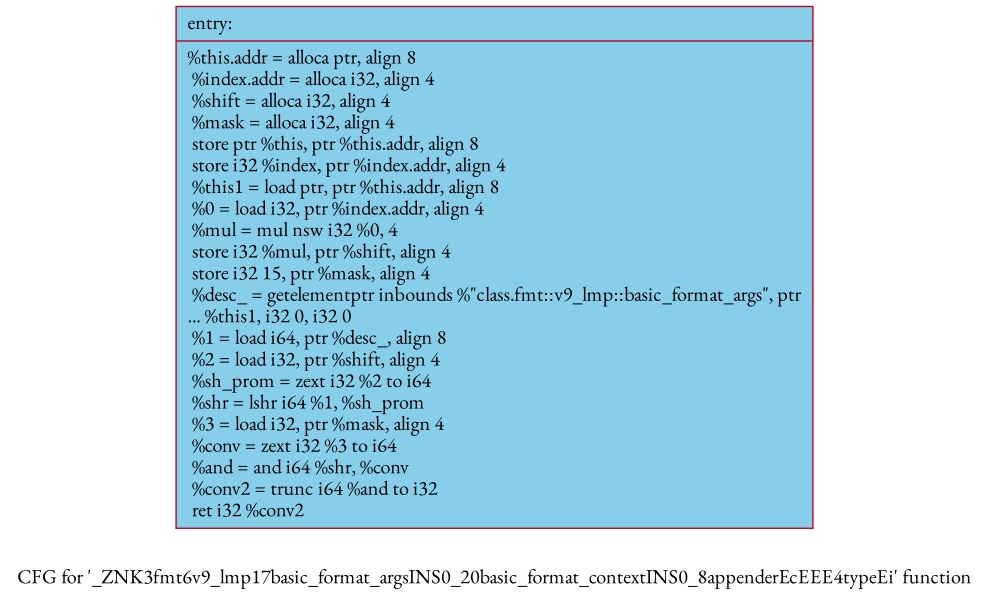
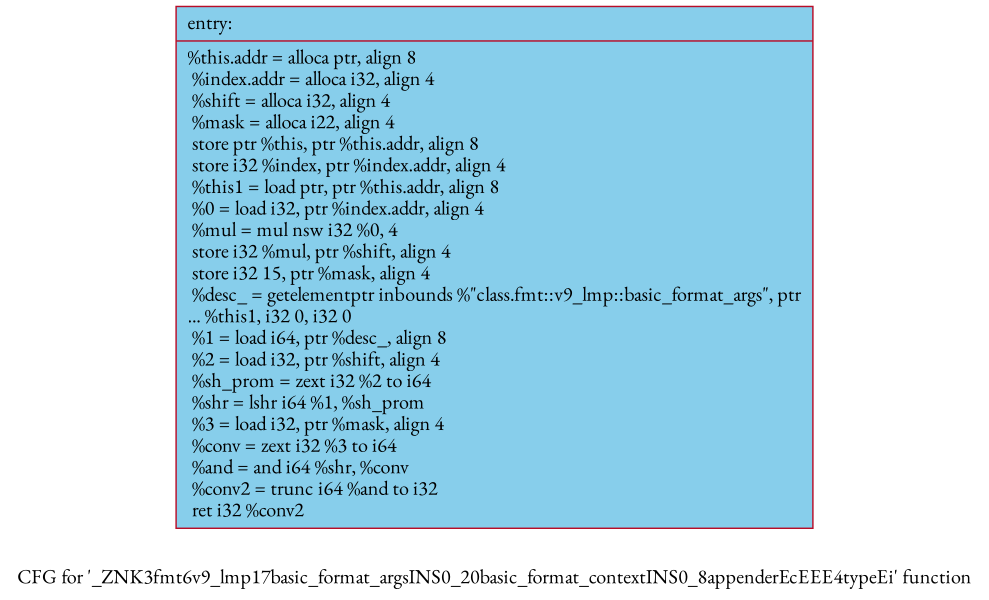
node "entry:": text "%mask = alloca i32, align 4" -> "%mask = alloca i22, align 4"
